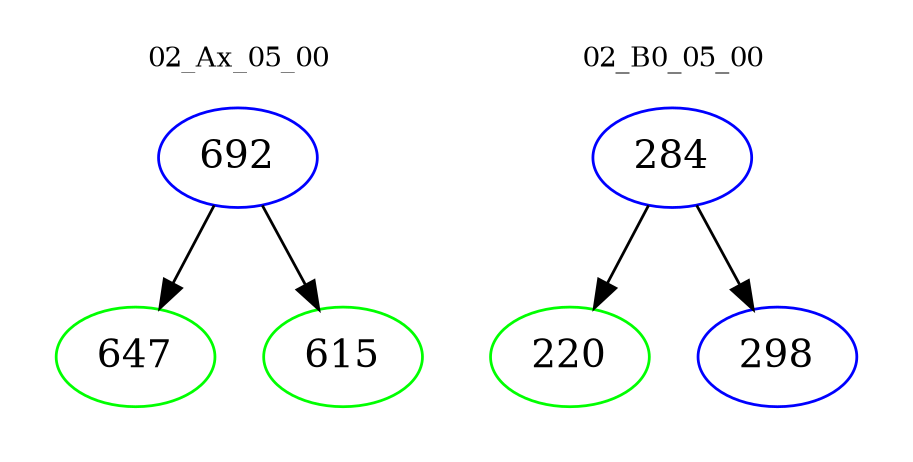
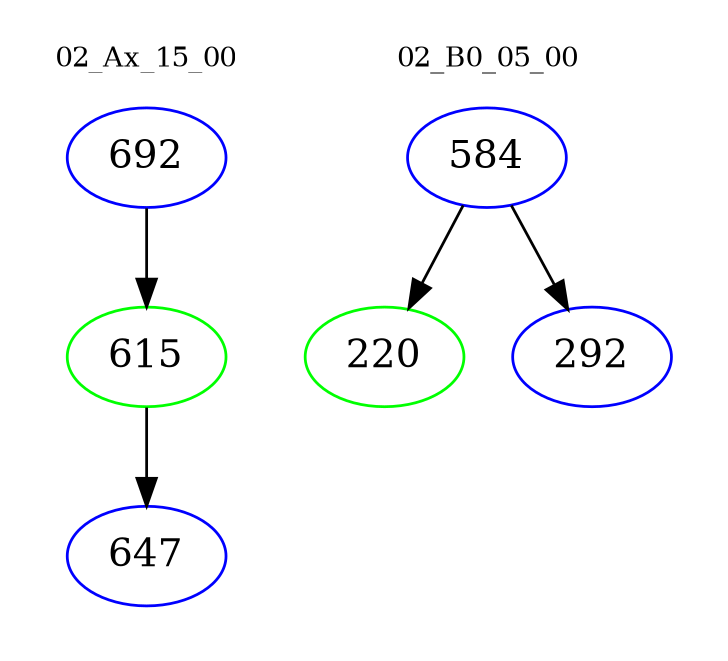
cluster "02_Ax_05_00": label "02_Ax_05_00" -> "02_Ax_15_00"
node "284": label "284" -> "584"
edge "692" -> "647": now "615" -> "647"
node "647": color green -> blue
node "298": label "298" -> "292"
